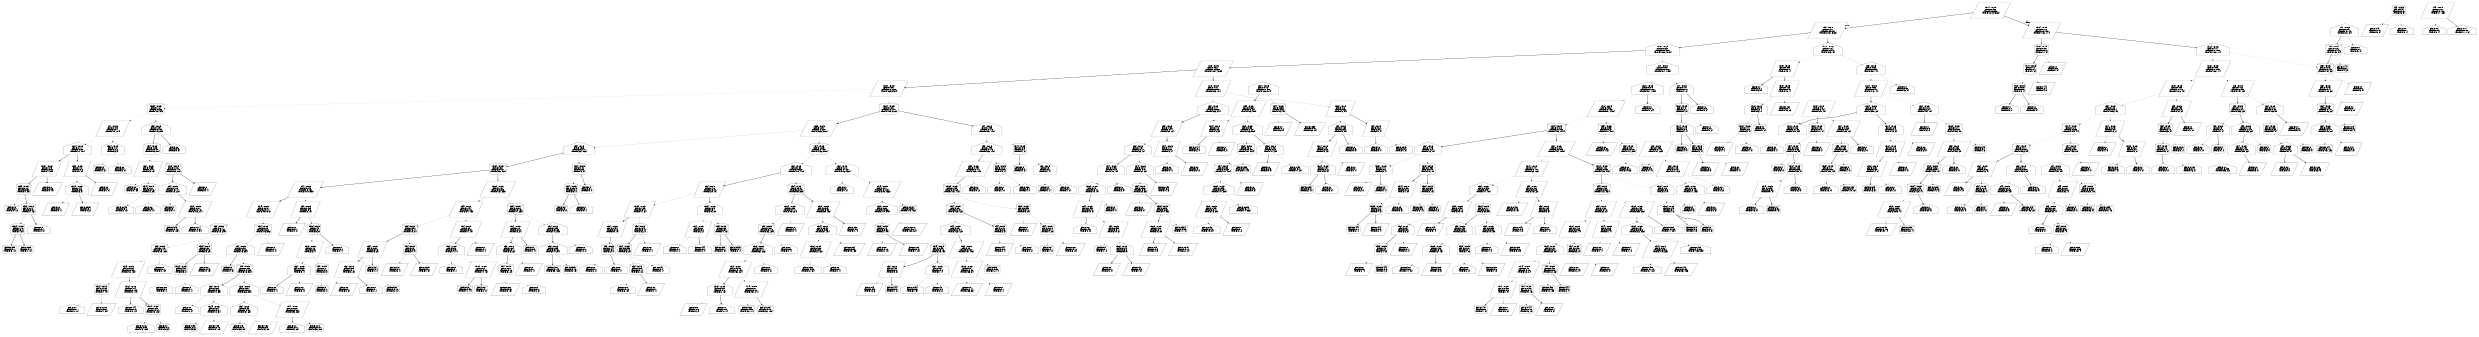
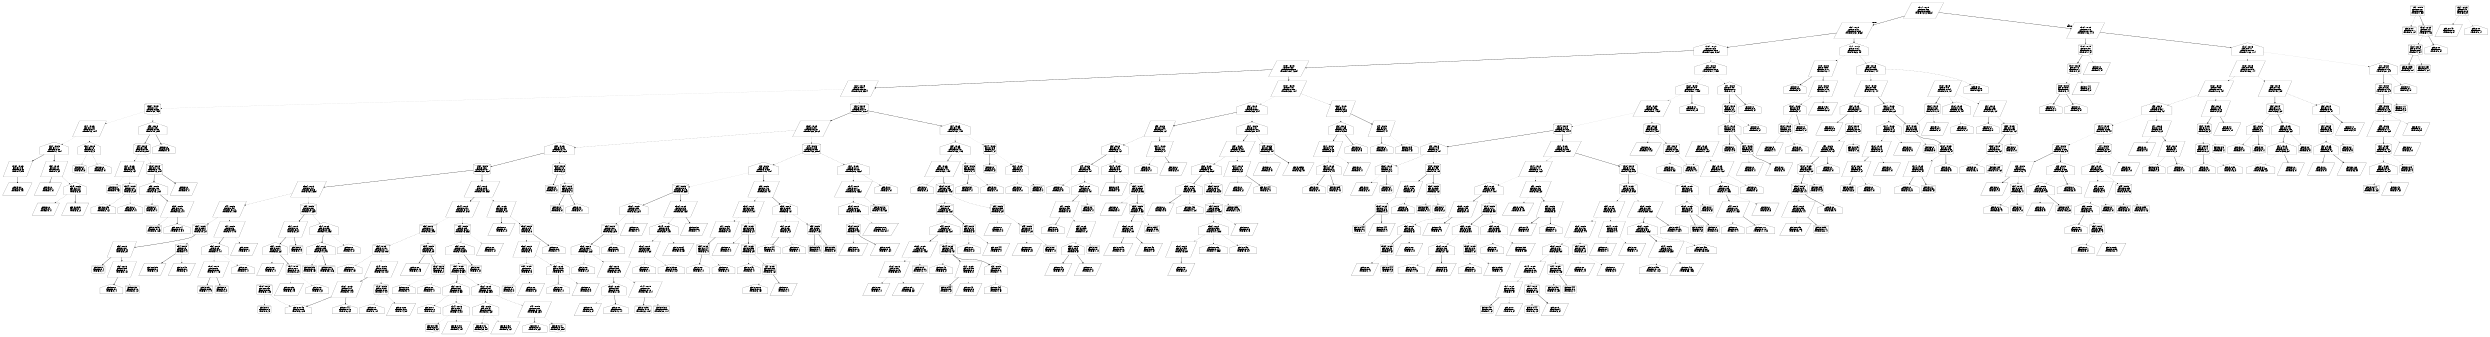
edge "X[12] <= 0.5 gini = 0.111 samples = 1188 value = [1768, 111]" -> "X[3] <= 0.5 gini = 0.243 samples = 143 value = [194, 32]": now "X[12] <= 0.5 gini = 0.111 samples = 1188 value = [1768, 111]" -> "X[1] <= 0.5 gini = 0.247 samples = 146 value = [201, 34]"
edge "X[0] <= 0.5 gini = 0.411 samples = 560 value = [263, 647]" -> "X[24] <= 0.5 gini = 0.48 samples = 3 value = [2, 3]": now "X[0] <= 0.5 gini = 0.411 samples = 560 value = [263, 647]" -> "X[21] <= 0.5 gini = 0.407 samples = 486 value = [228, 574]"
edge "X[21] <= 0.5 gini = 0.145 samples = 177 value = [258, 22]" -> "X[16] <= 0.5 gini = 0.136 samples = 165 value = [240, 19]": now "X[21] <= 0.5 gini = 0.145 samples = 177 value = [258, 22]" -> "X[4] <= 0.5 gini = 0.086 samples = 66 value = [106, 5]"
edge "X[21] <= 0.5 gini = 0.145 samples = 177 value = [258, 22]" -> "X[14] <= 0.5 gini = 0.245 samples = 12 value = [18, 3]": style bold -> dotted
edge "X[13] <= 0.5 gini = 0.278 samples = 5 value = [5, 1]" -> "gini = 0.32 samples = 4 value = [4, 1]": style dashed -> bold
edge "X[13] <= 0.5 gini = 0.075 samples = 63 value = [4, 98]" -> "X[0] <= 0.5 gini = 0.121 samples = 38 value = [4, 58]": removed
edge "X[5] <= 0.5 gini = 0.105 samples = 133 value = [11, 186]" -> "X[4] <= 0.5 gini = 0.107 samples = 130 value = [11, 183]": added
edge "X[13] <= 0.5 gini = 0.429 samples = 34 value = [14, 31]" -> "X[1] <= 0.5 gini = 0.494 samples = 15 value = [8, 10]": style bold -> dotted
edge "X[10] <= 0.5 gini = 0.499 samples = 47 value = [43, 39]" -> "gini = 0.497 samples = 46 value = [43, 37]": now "X[23] <= 0.5 gini = 0.353 samples = 294 value = [117, 395]" -> "gini = 0.497 samples = 46 value = [43, 37]"
edge "X[13] <= 0.5 gini = 0.107 samples = 146 value = [13, 217]" -> "gini = 0.046 samples = 79 value = [3, 123]": style bold -> dashed
edge "X[22] <= 0.5 gini = 0.176 samples = 24 value = [4, 37]" -> "gini = 0.069 samples = 17 value = [1, 27]": style bold -> dashed
edge "X[2] <= 0.5 gini = 0.5 samples = 8 value = [7, 7]" -> "gini = 0.48 samples = 3 value = [3, 2]": now "X[14] <= 0.5 gini = 0.499 samples = 16 value = [16, 15]" -> "gini = 0.48 samples = 3 value = [3, 2]"
edge "X[16] <= 0.5 gini = 0.114 samples = 105 value = [9, 140]" -> "X[10] <= 0.5 gini = 0.045 samples = 92 value = [3, 128]": now "X[16] <= 0.5 gini = 0.114 samples = 105 value = [9, 140]" -> "gini = 0.046 samples = 89 value = [3, 125]"
